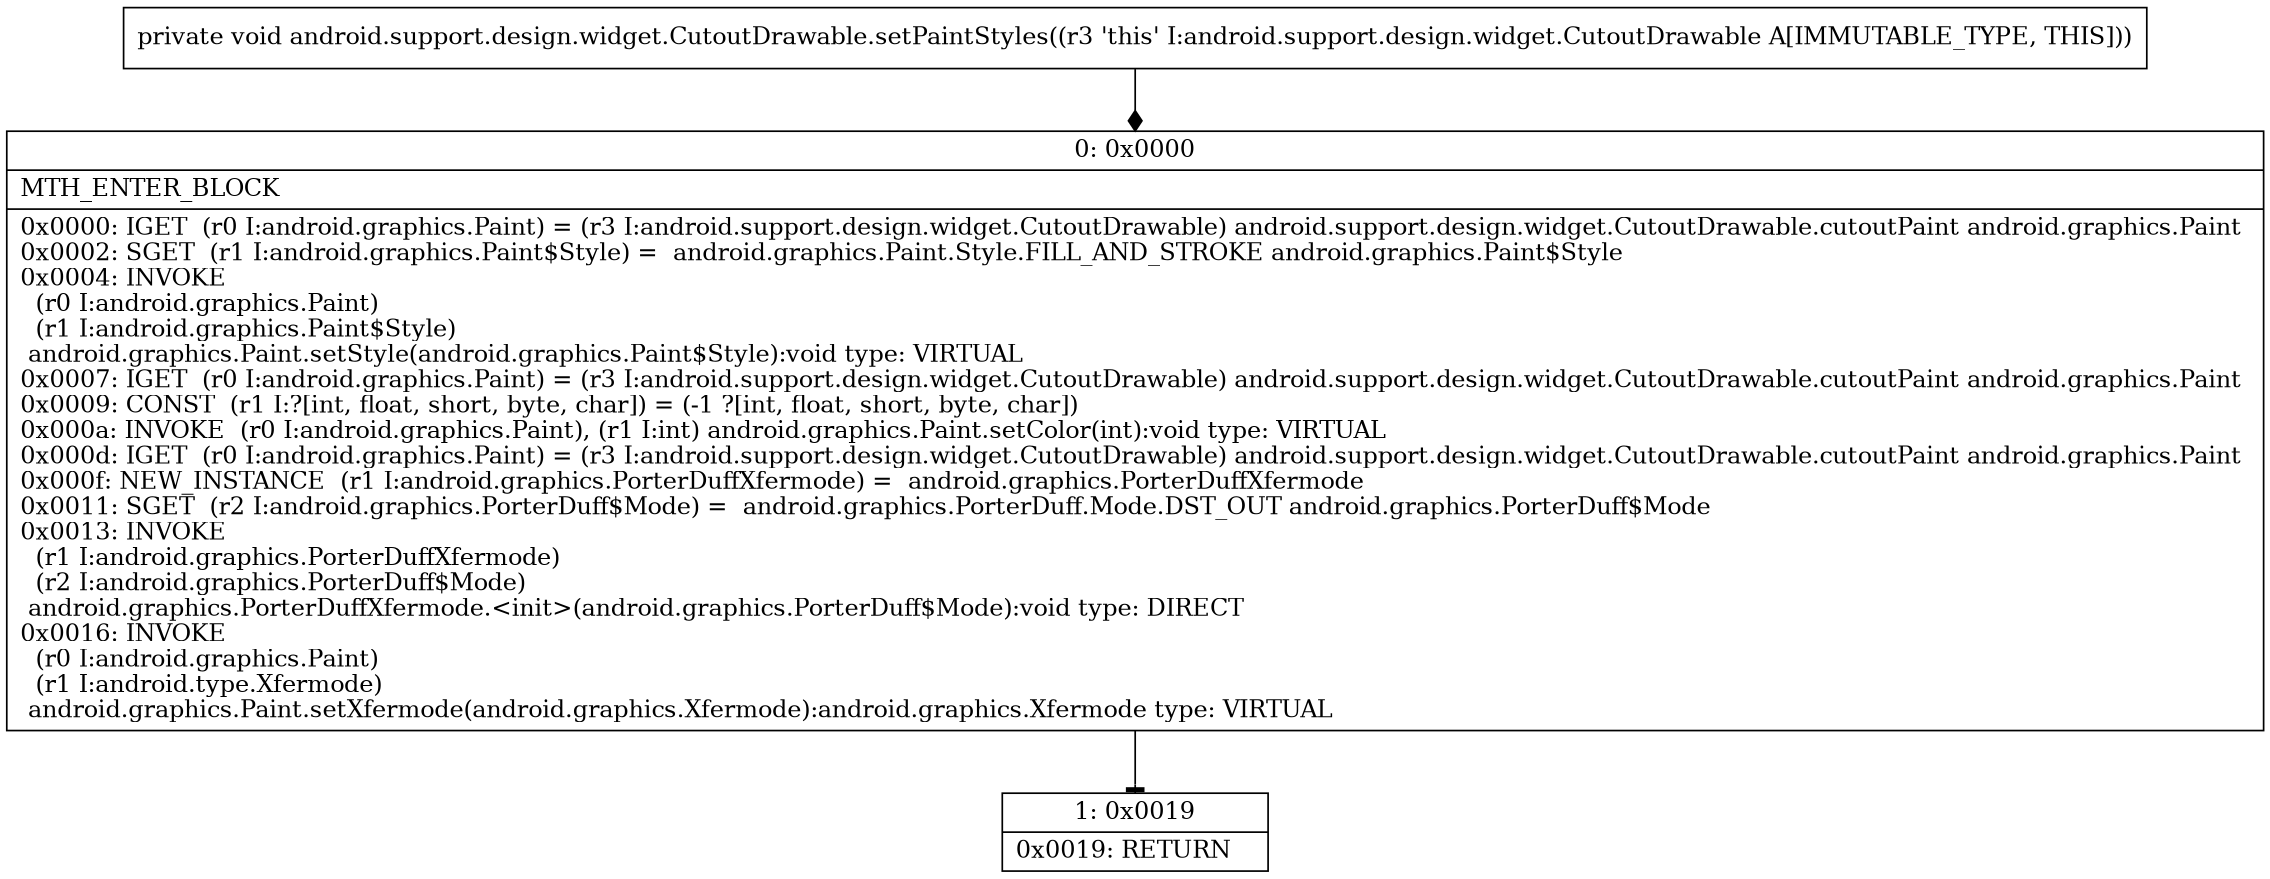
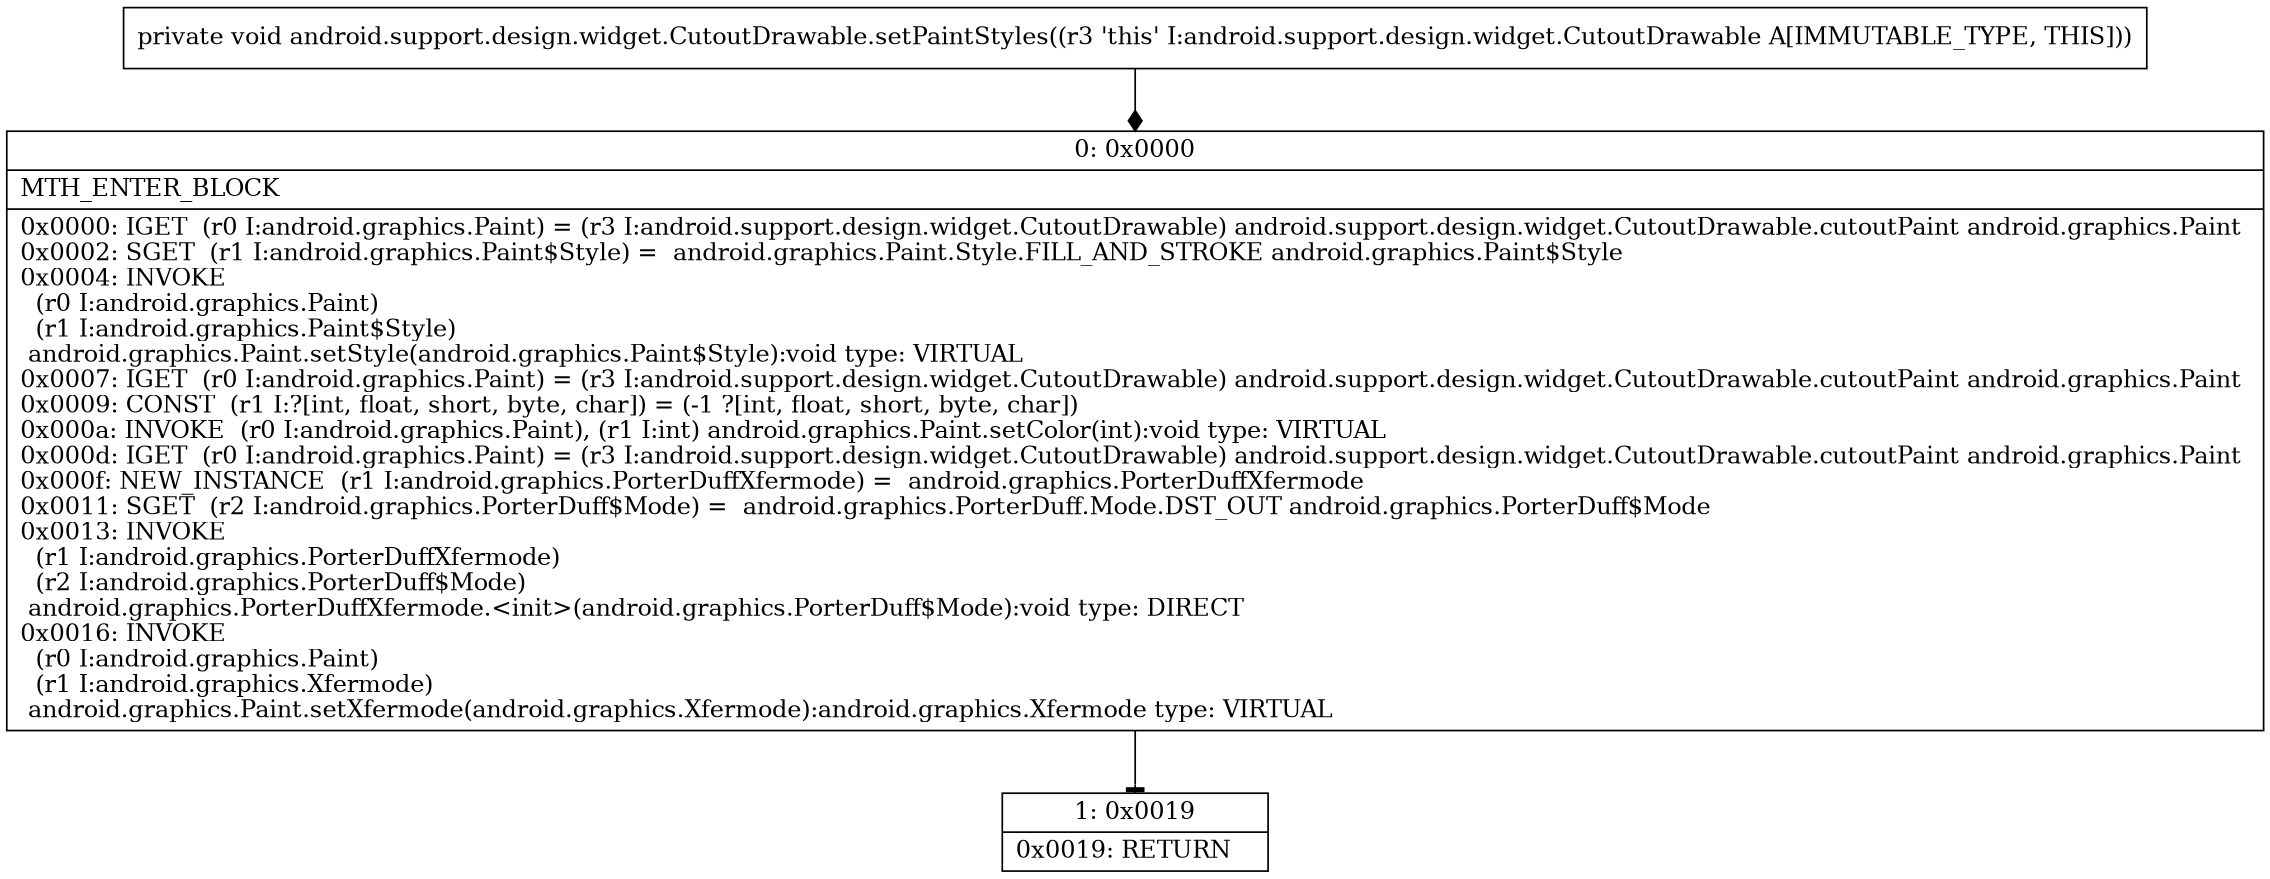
node "0: 0x0000": text "(r1 I:android.type.Xfermode)" -> "(r1 I:android.graphics.Xfermode)"
